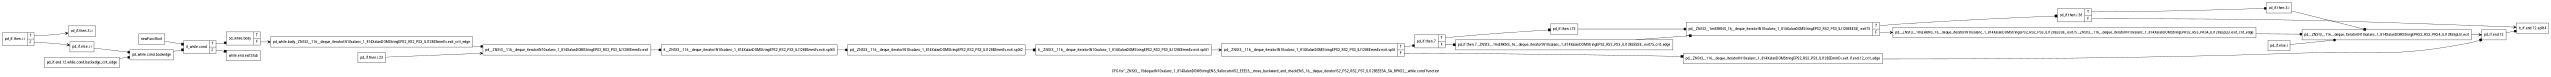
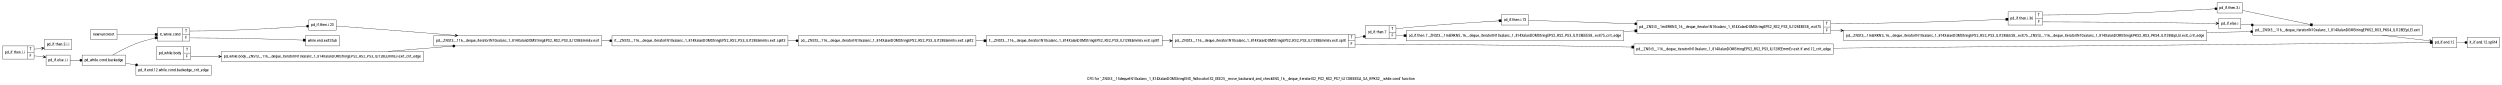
edge "pd_if.then.i.36" -> "it_if.end.12.split4": now "pd_if.then.i.36" -> "pd_if.else.i"
edge "it_while.cond" -> "pd_while.body": now "it_while.cond" -> "pd_if.then.i.23"
edge "pd_if.end.12.while.cond.backedge_crit_edge" -> "pd_while.cond.backedge": reversed
